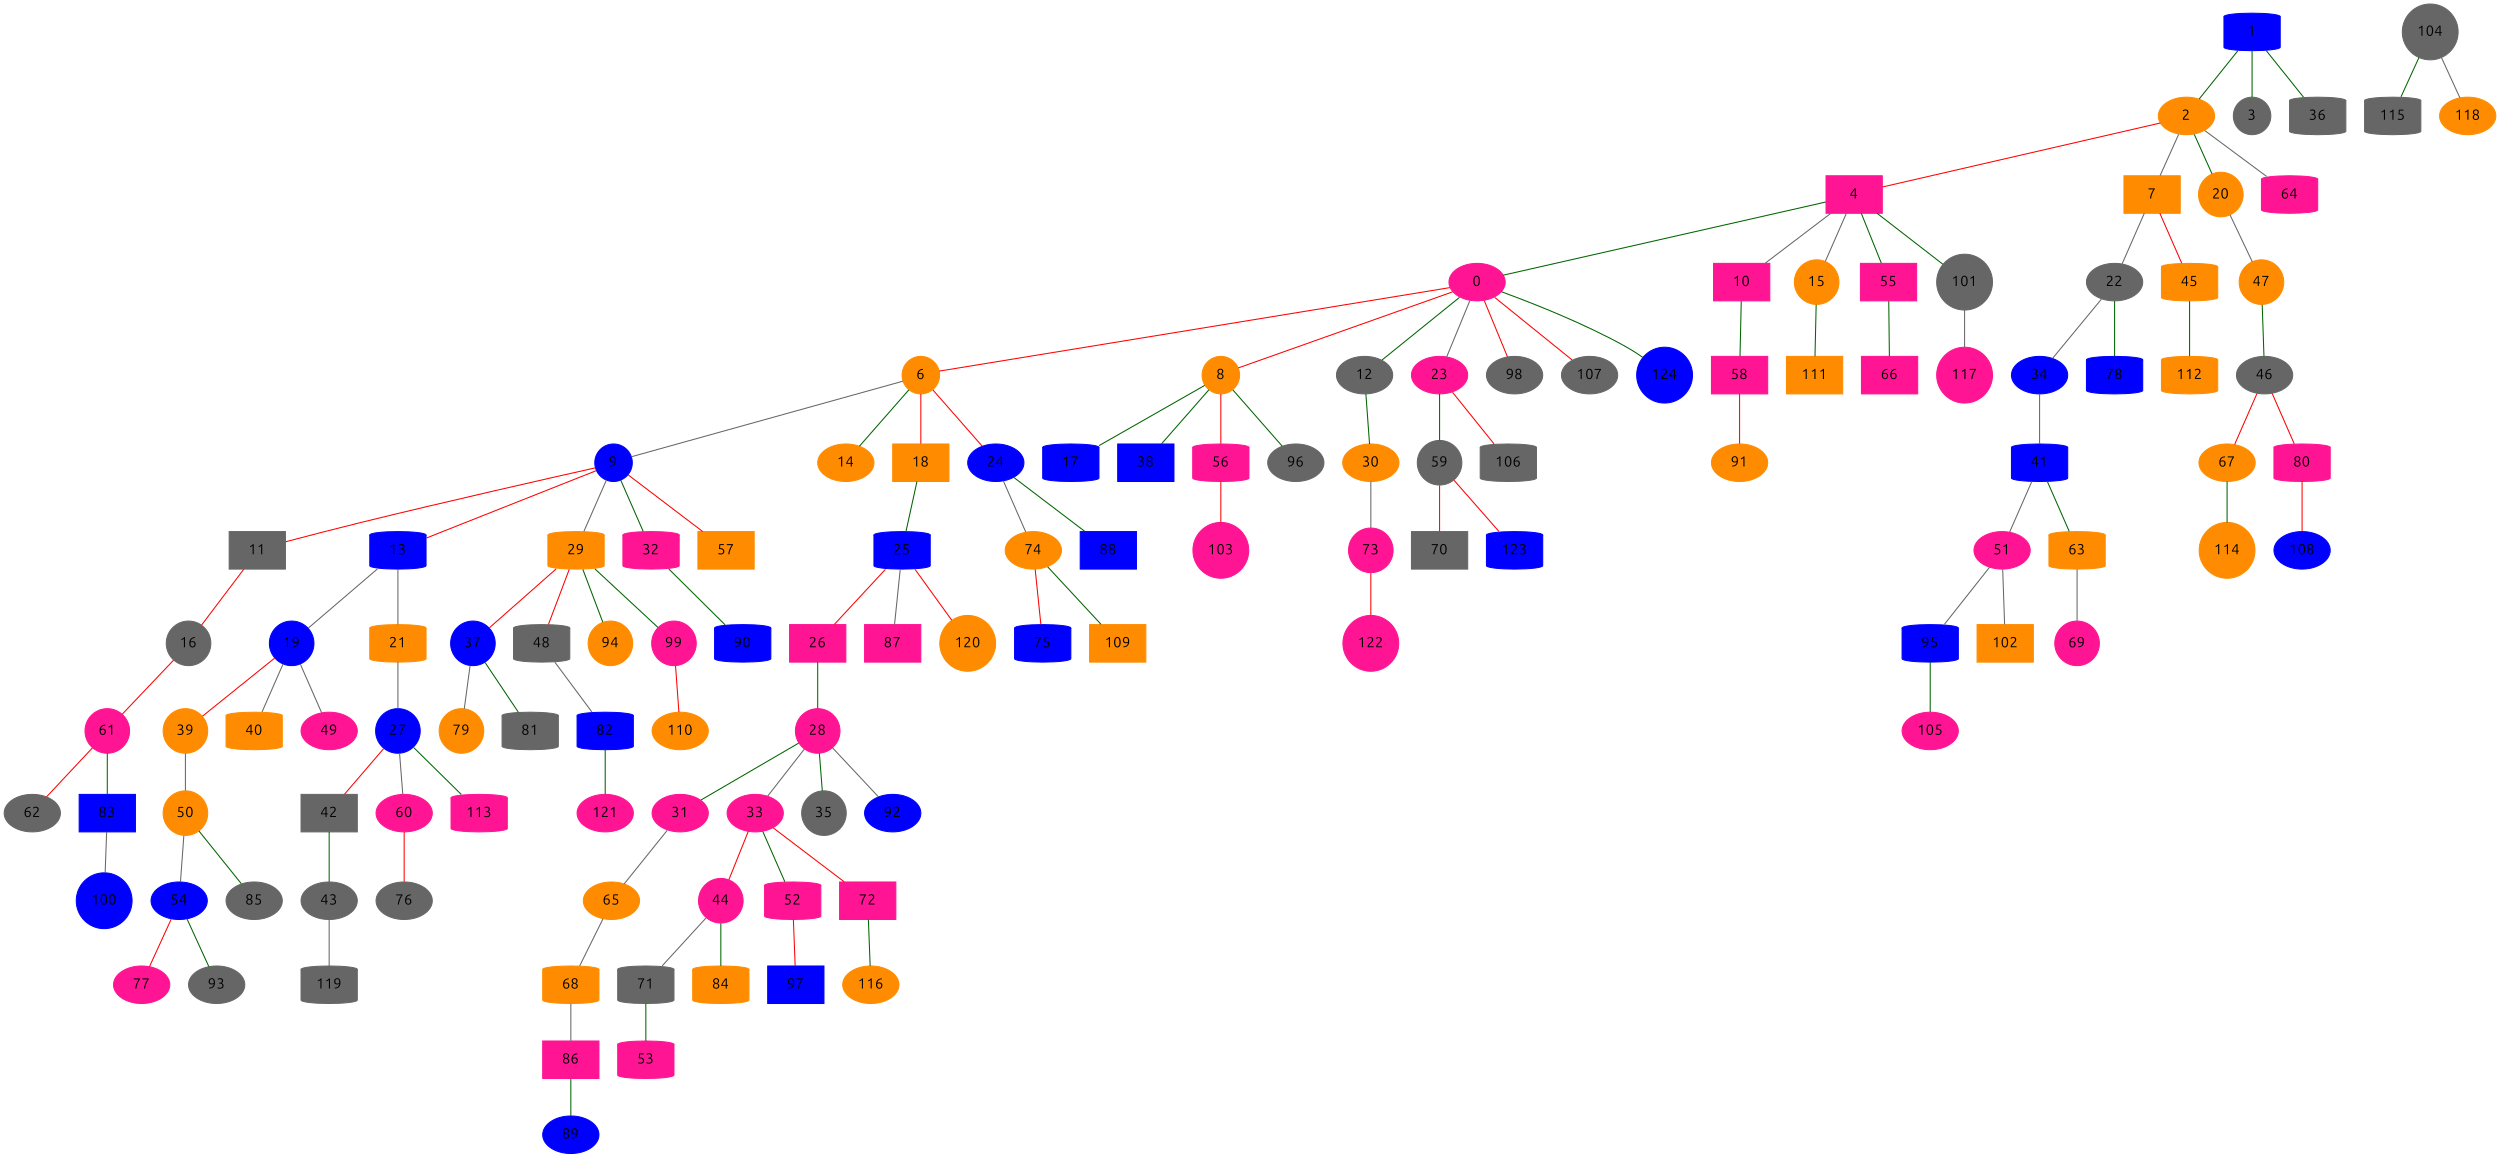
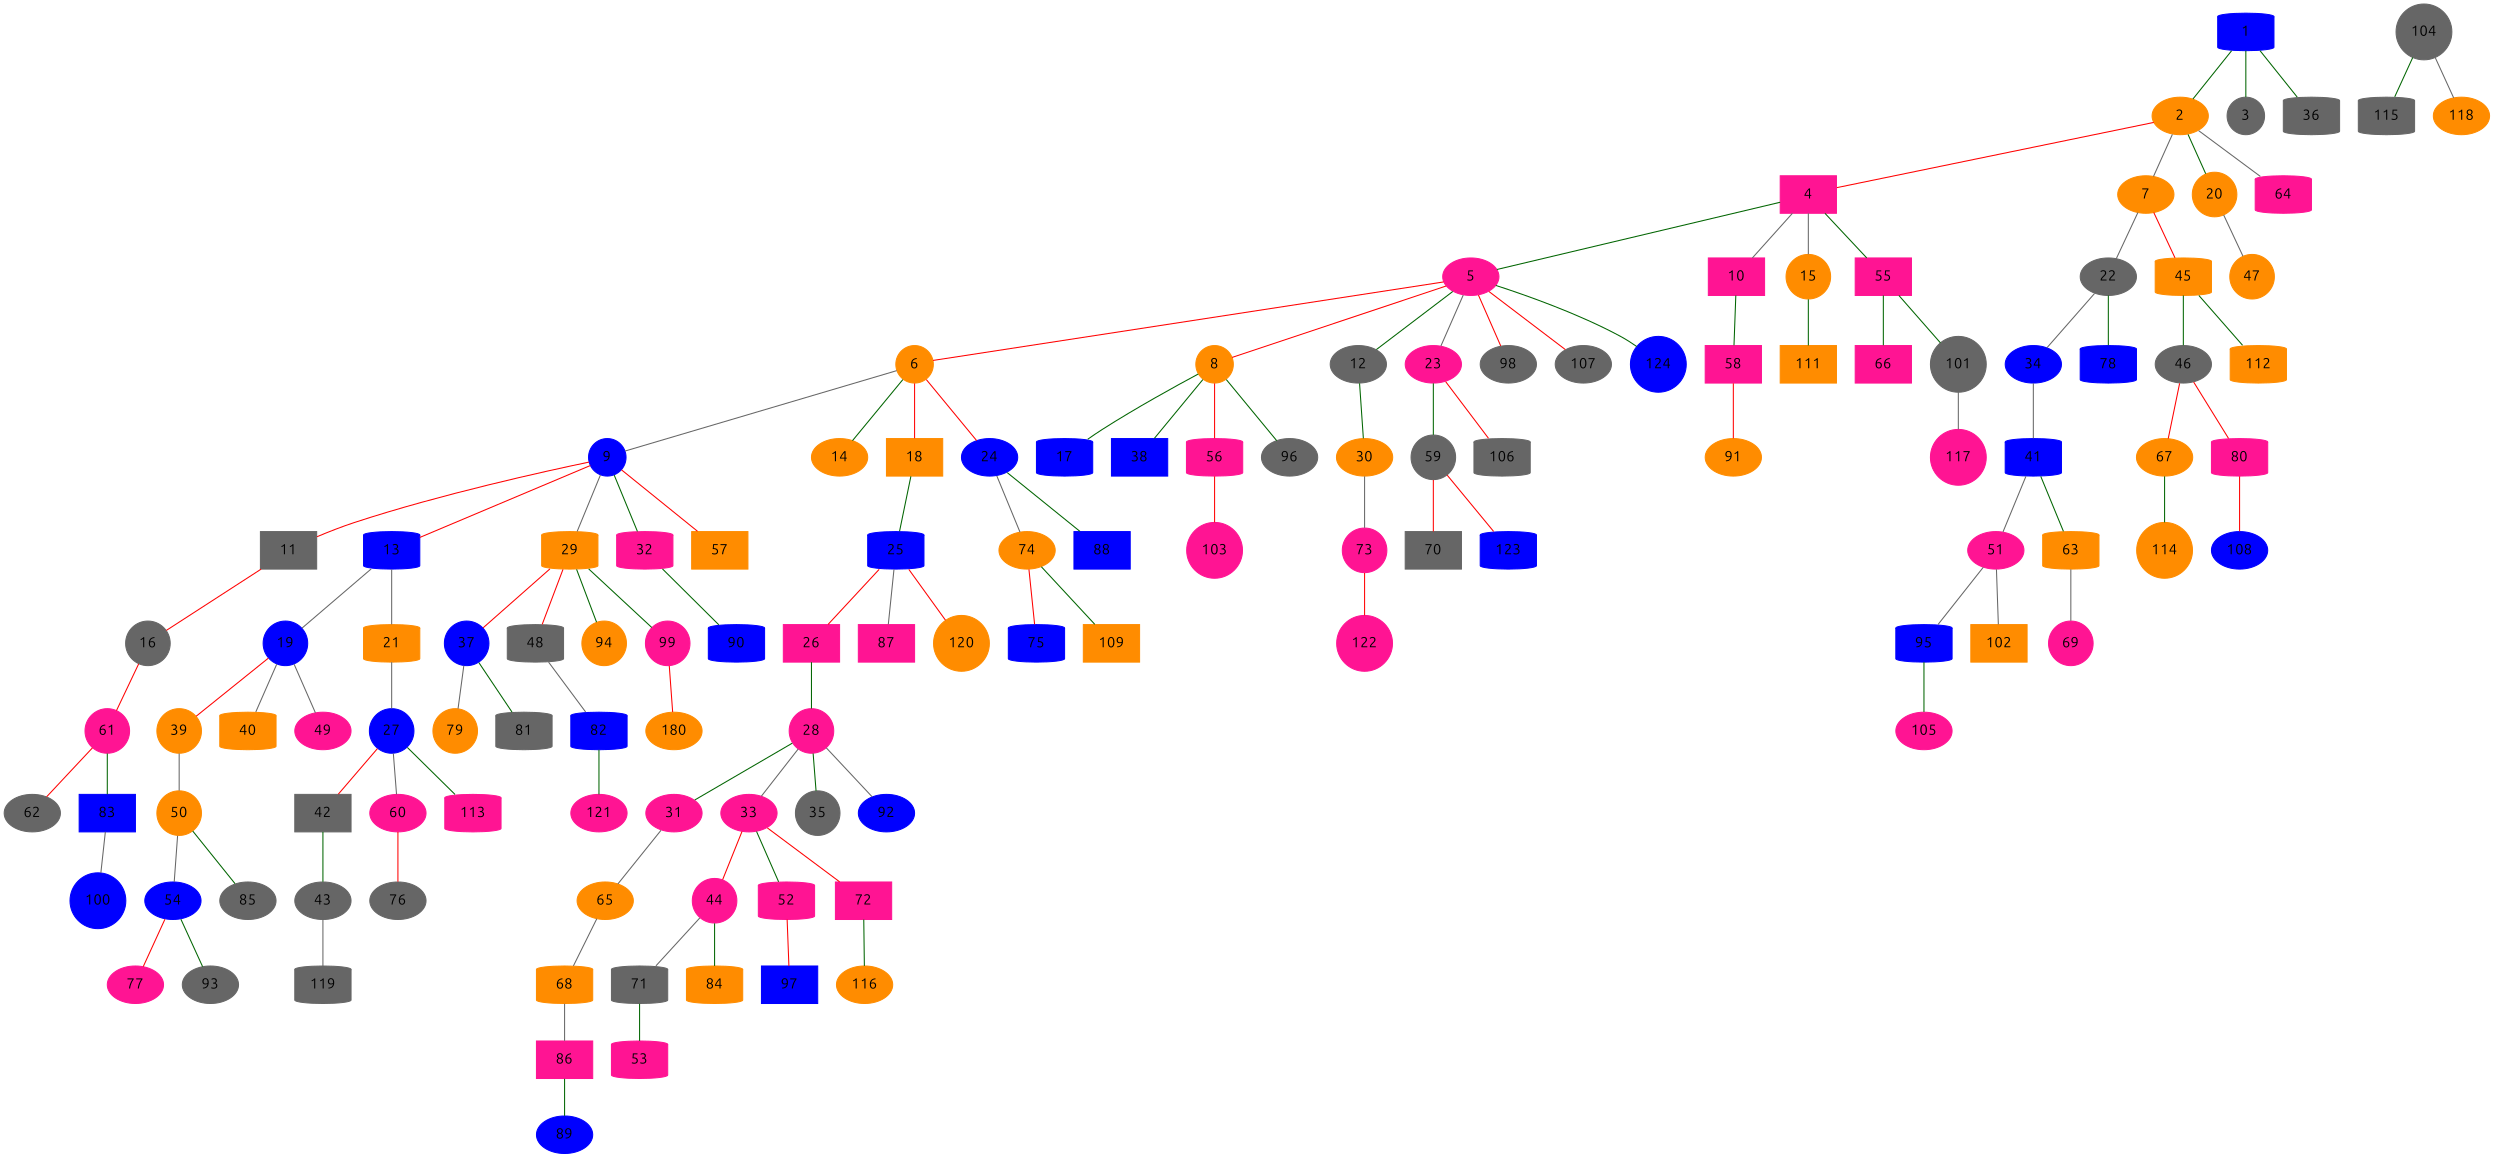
node "7": shape box -> ellipse
edge "4" -- "101": now "55" -- "101"
node "0": label "0" -> "5"
edge "47" -- "46": now "45" -- "46"
node "110": label "110" -> "180"
